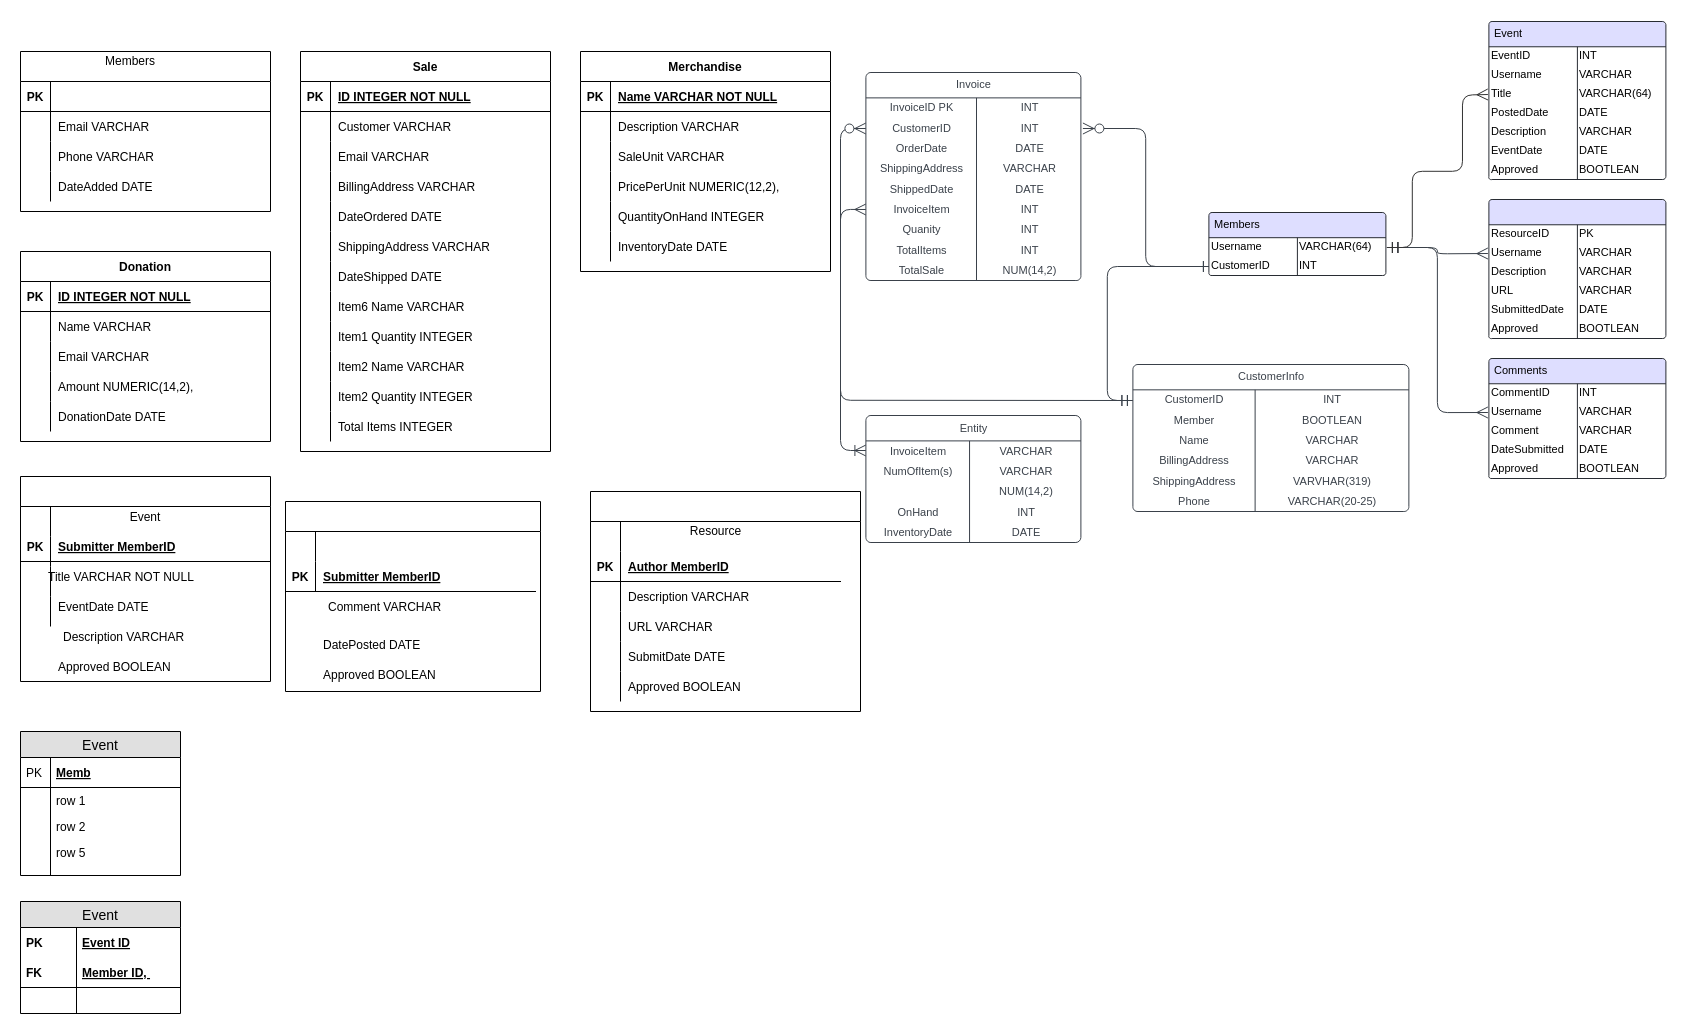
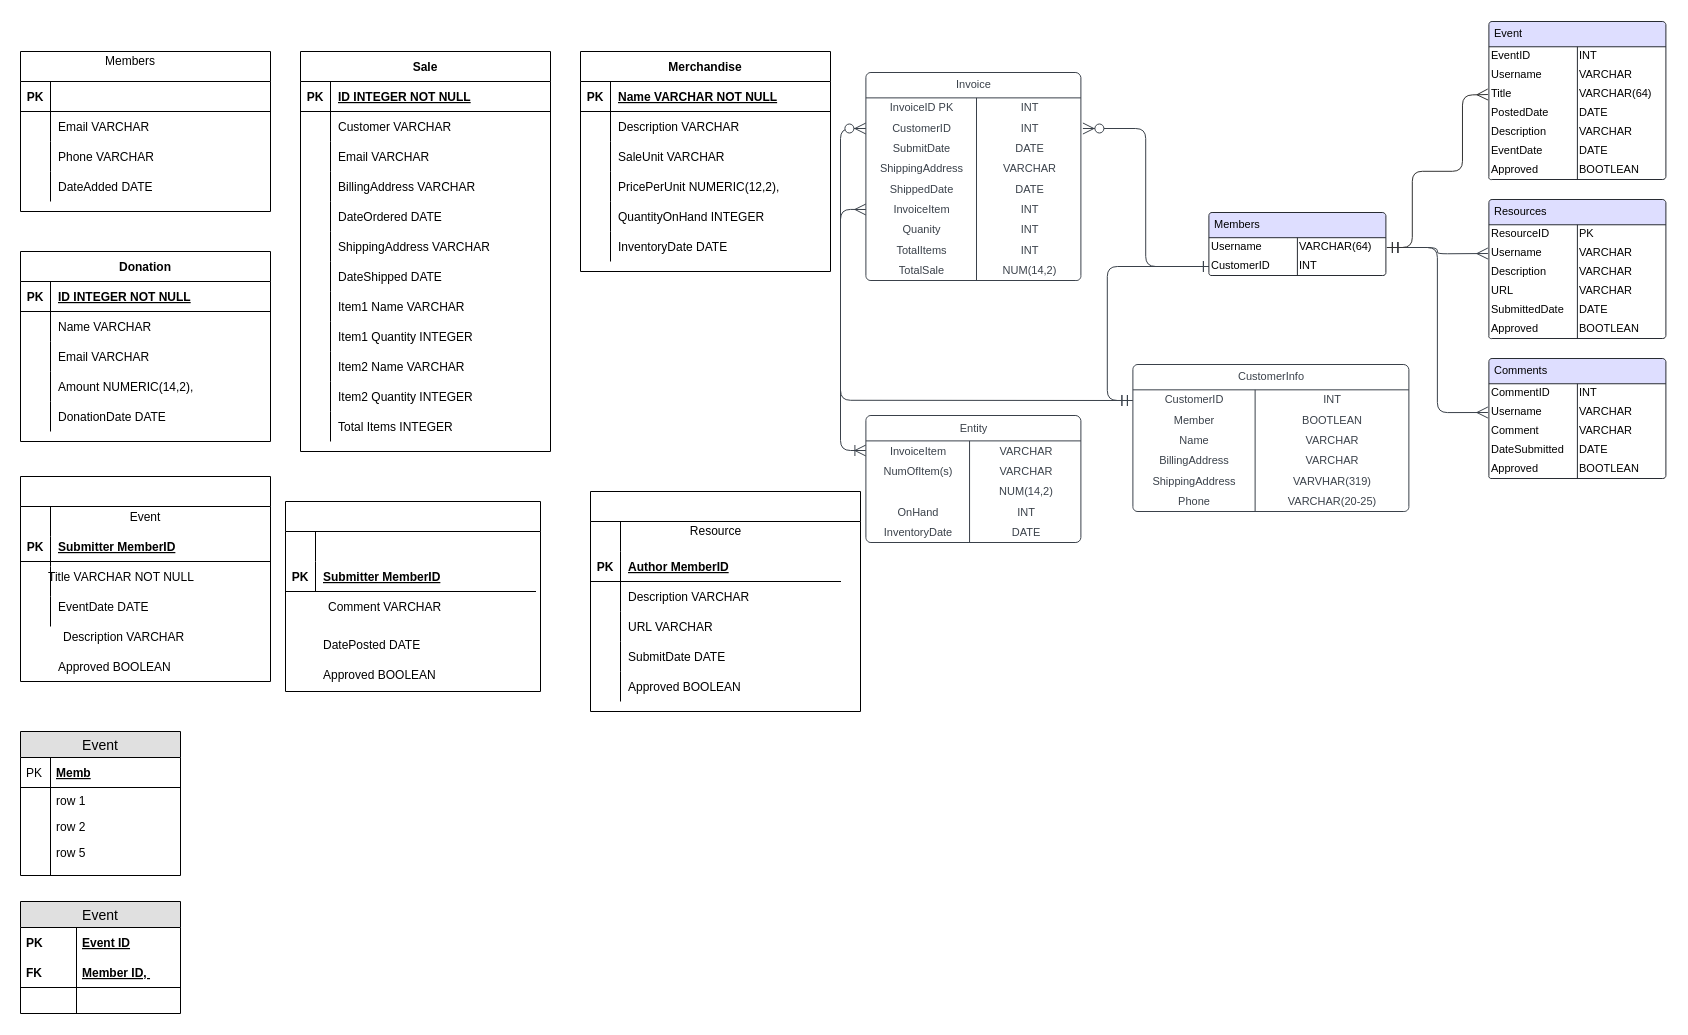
node "OrderDate": label "OrderDate" -> "SubmitDate"
node "Resources": added
node "Item6 Name VARCHAR": label "Item6 Name VARCHAR" -> "Item1 Name VARCHAR"
